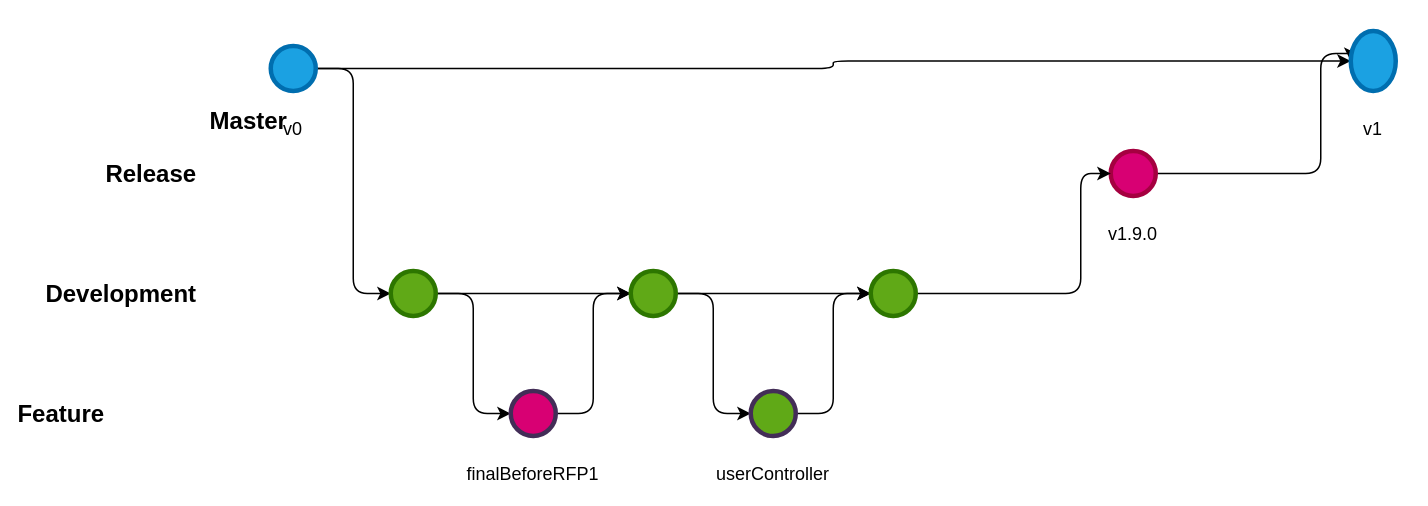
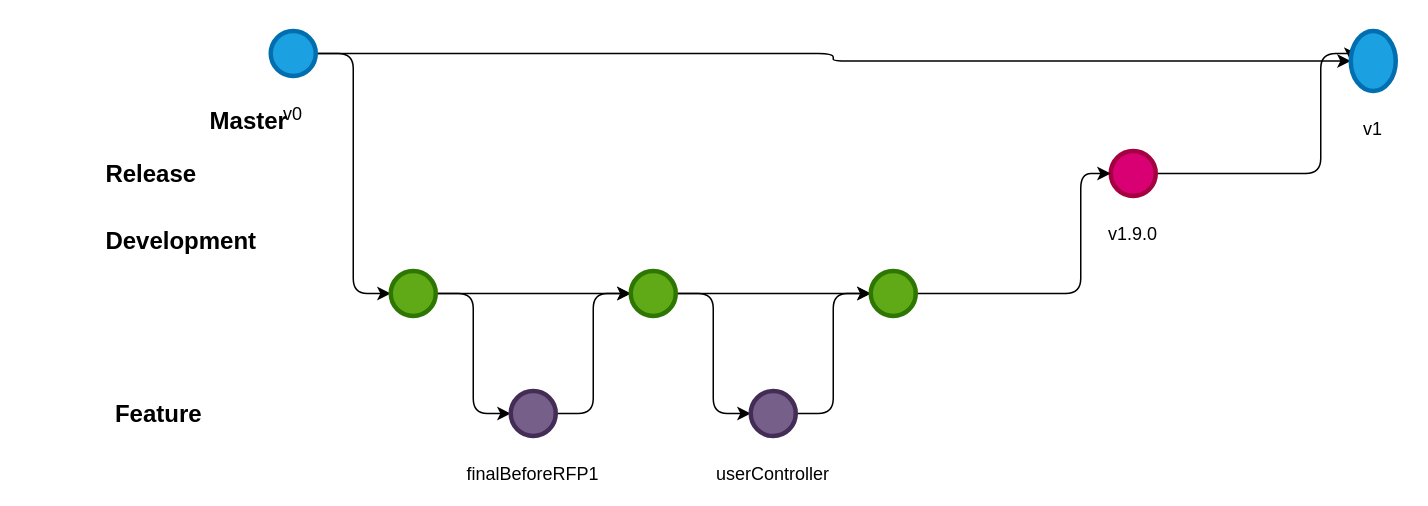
node "v0": moved (293, 68) -> (293, 53)
node "Development": moved (121, 293) -> (181, 241)
node "Feature": moved (61, 413) -> (158, 413)
node "finalBeforeRFP1": fillcolor #d80073 -> #76608a
node "userController": fillcolor #60a917 -> #76608a
